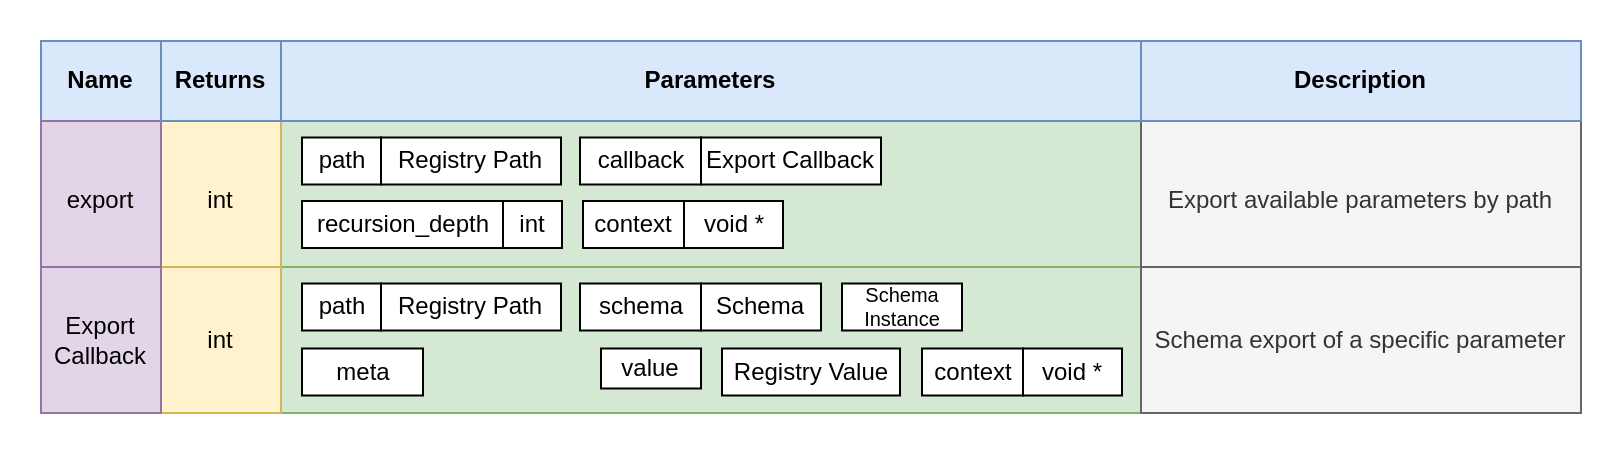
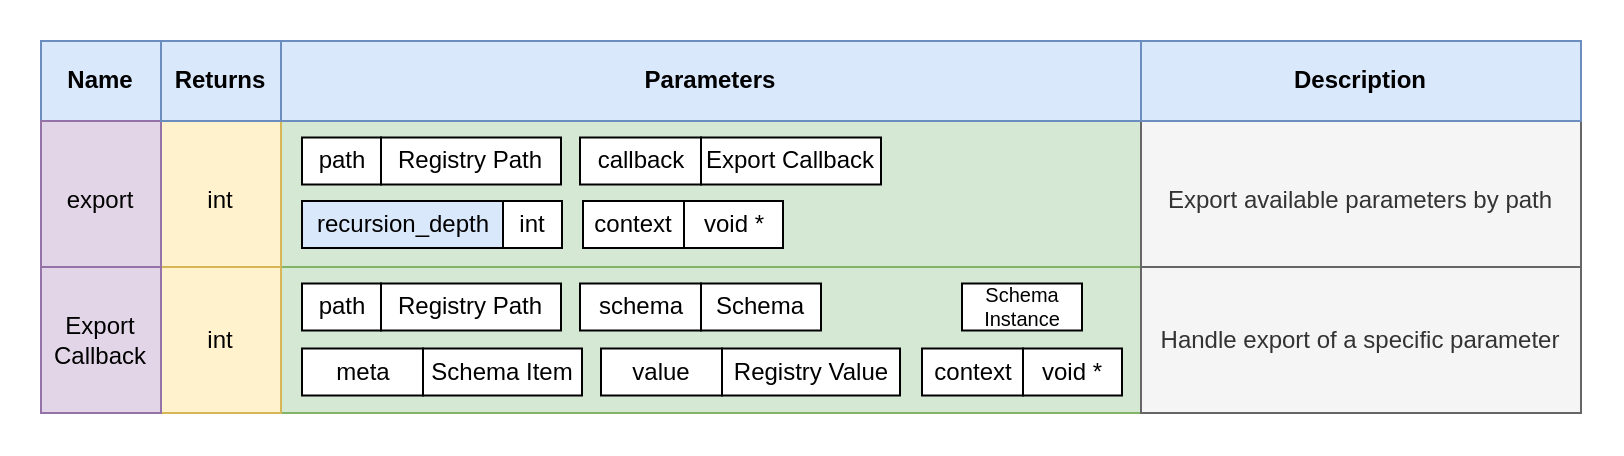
node "recursion_depth": fillcolor #ffffff -> #dae8fc
node "Schema Instance": moved (902, 307) -> (1022, 307)
node "Schema export of a specific parameter": label "Schema export of a specific parameter" -> "Handle export of a specific parameter"
node "value": size 100x40 -> 121x47
node "Schema Item": added
